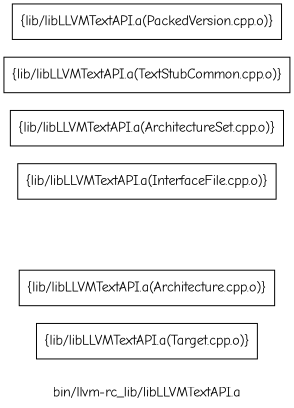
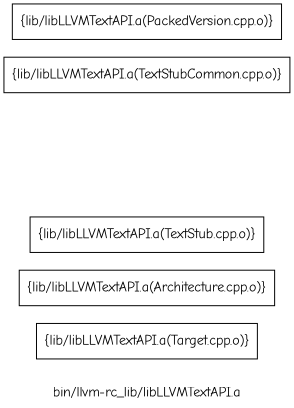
node "{lib/libLLVMTextAPI.a(ArchitectureSet.cpp.o)}": removed
node "{lib/libLLVMTextAPI.a(InterfaceFile.cpp.o)}": removed
node "{lib/libLLVMTextAPI.a(TextStub.cpp.o)}": added
